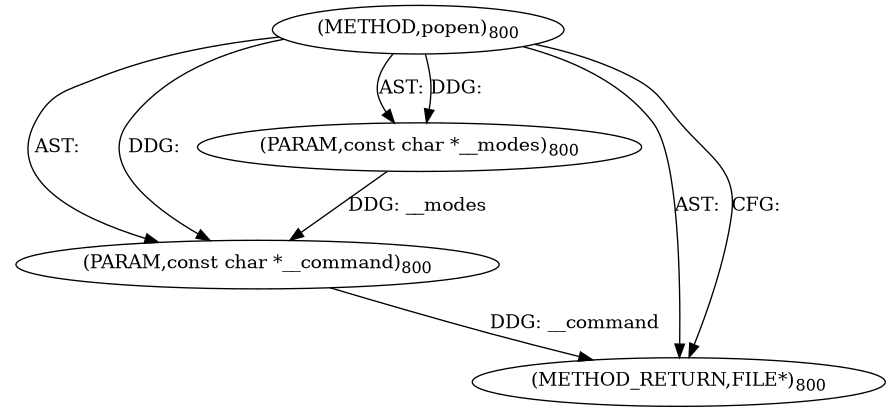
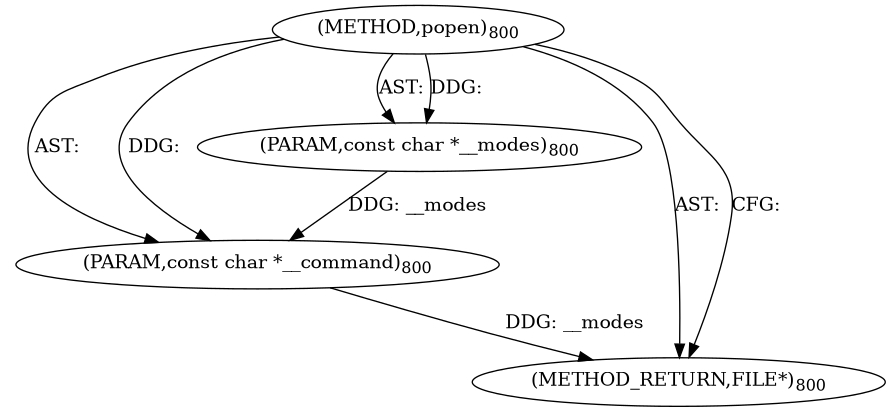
edge "(PARAM,const char *__command)" -> "(METHOD_RETURN,FILE*)": label "DDG: __command" -> "DDG: __modes"
